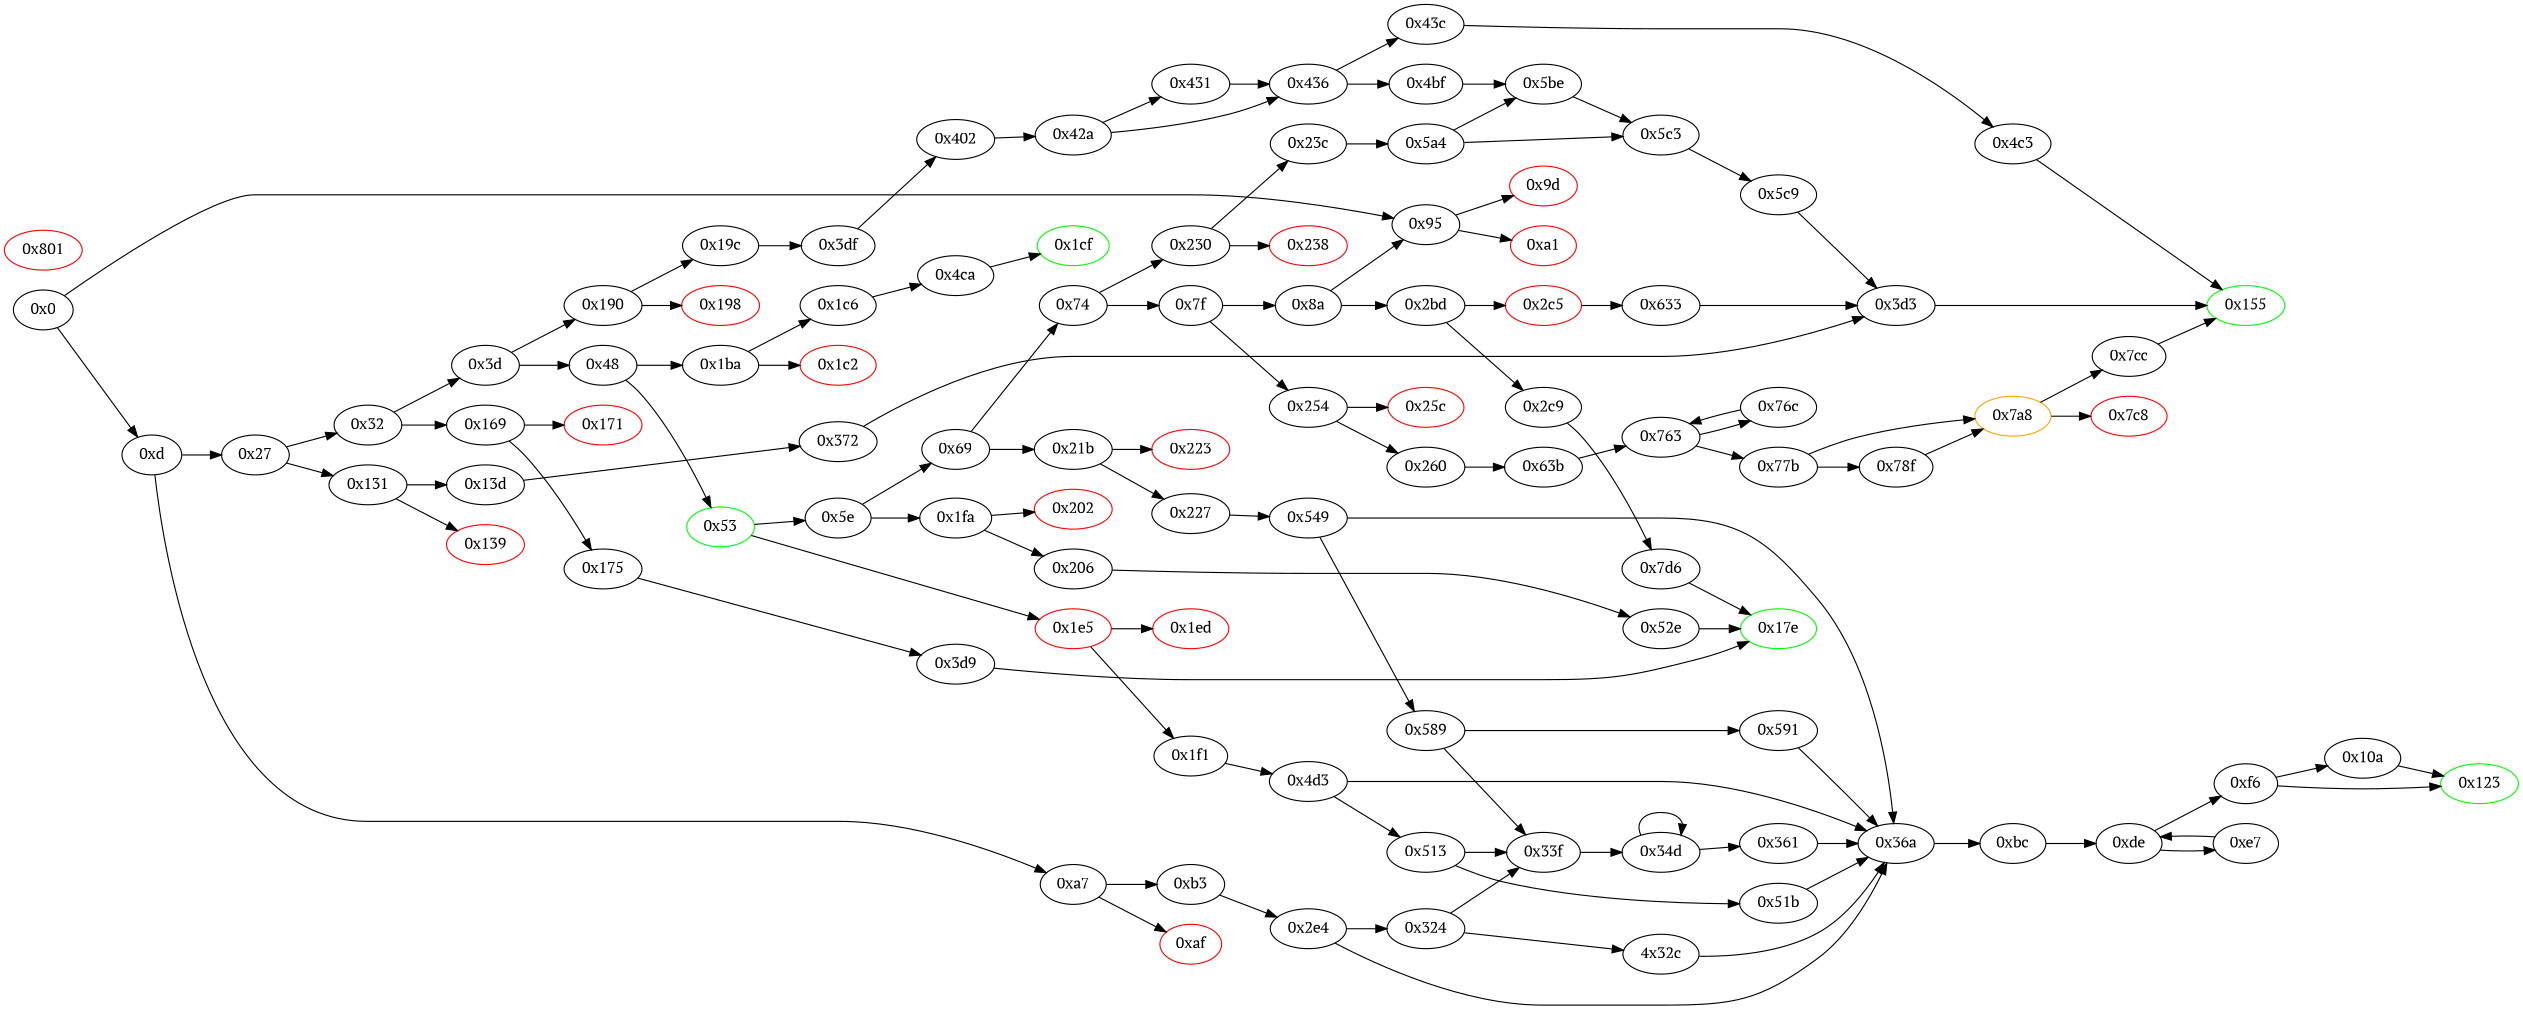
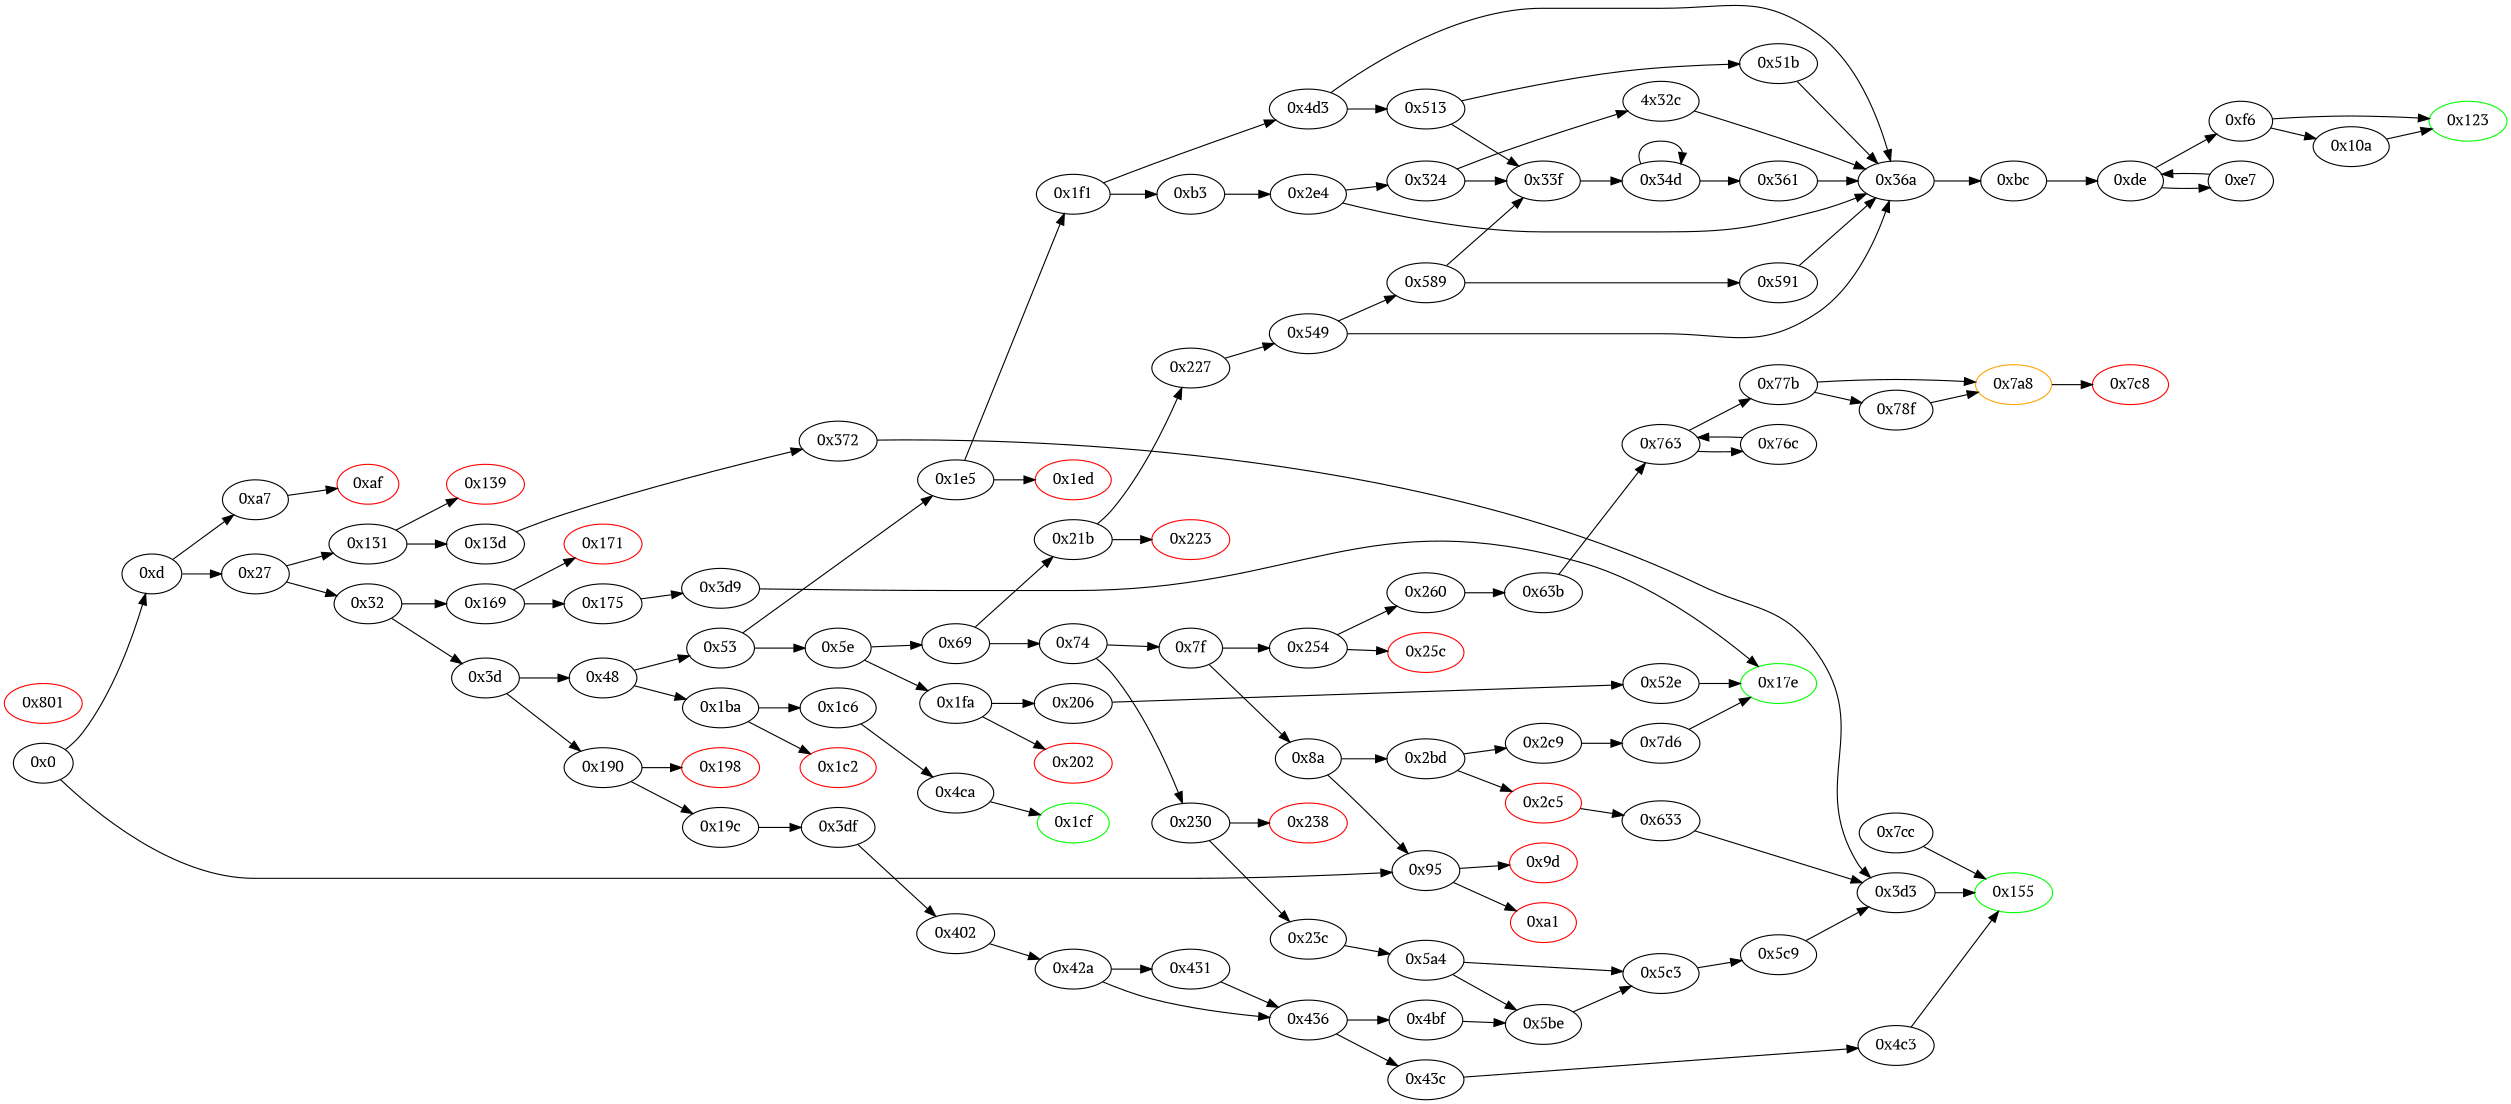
edge "0x7a8" -> "0x7cc": removed
node "0x53": color green -> black
node "0x1e5": color red -> black
edge "0xa7" -> "0xb3": now "0x1f1" -> "0xb3"
